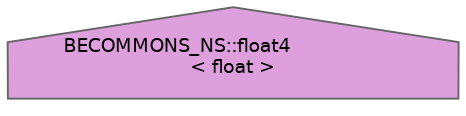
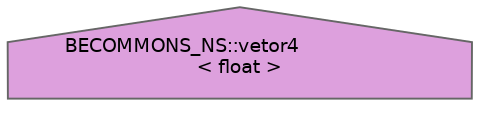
node "BECOMMONS_NS::float4 < float >": label "BECOMMONS_NS::float4 < float >" -> "BECOMMONS_NS::vetor4 < float >"
